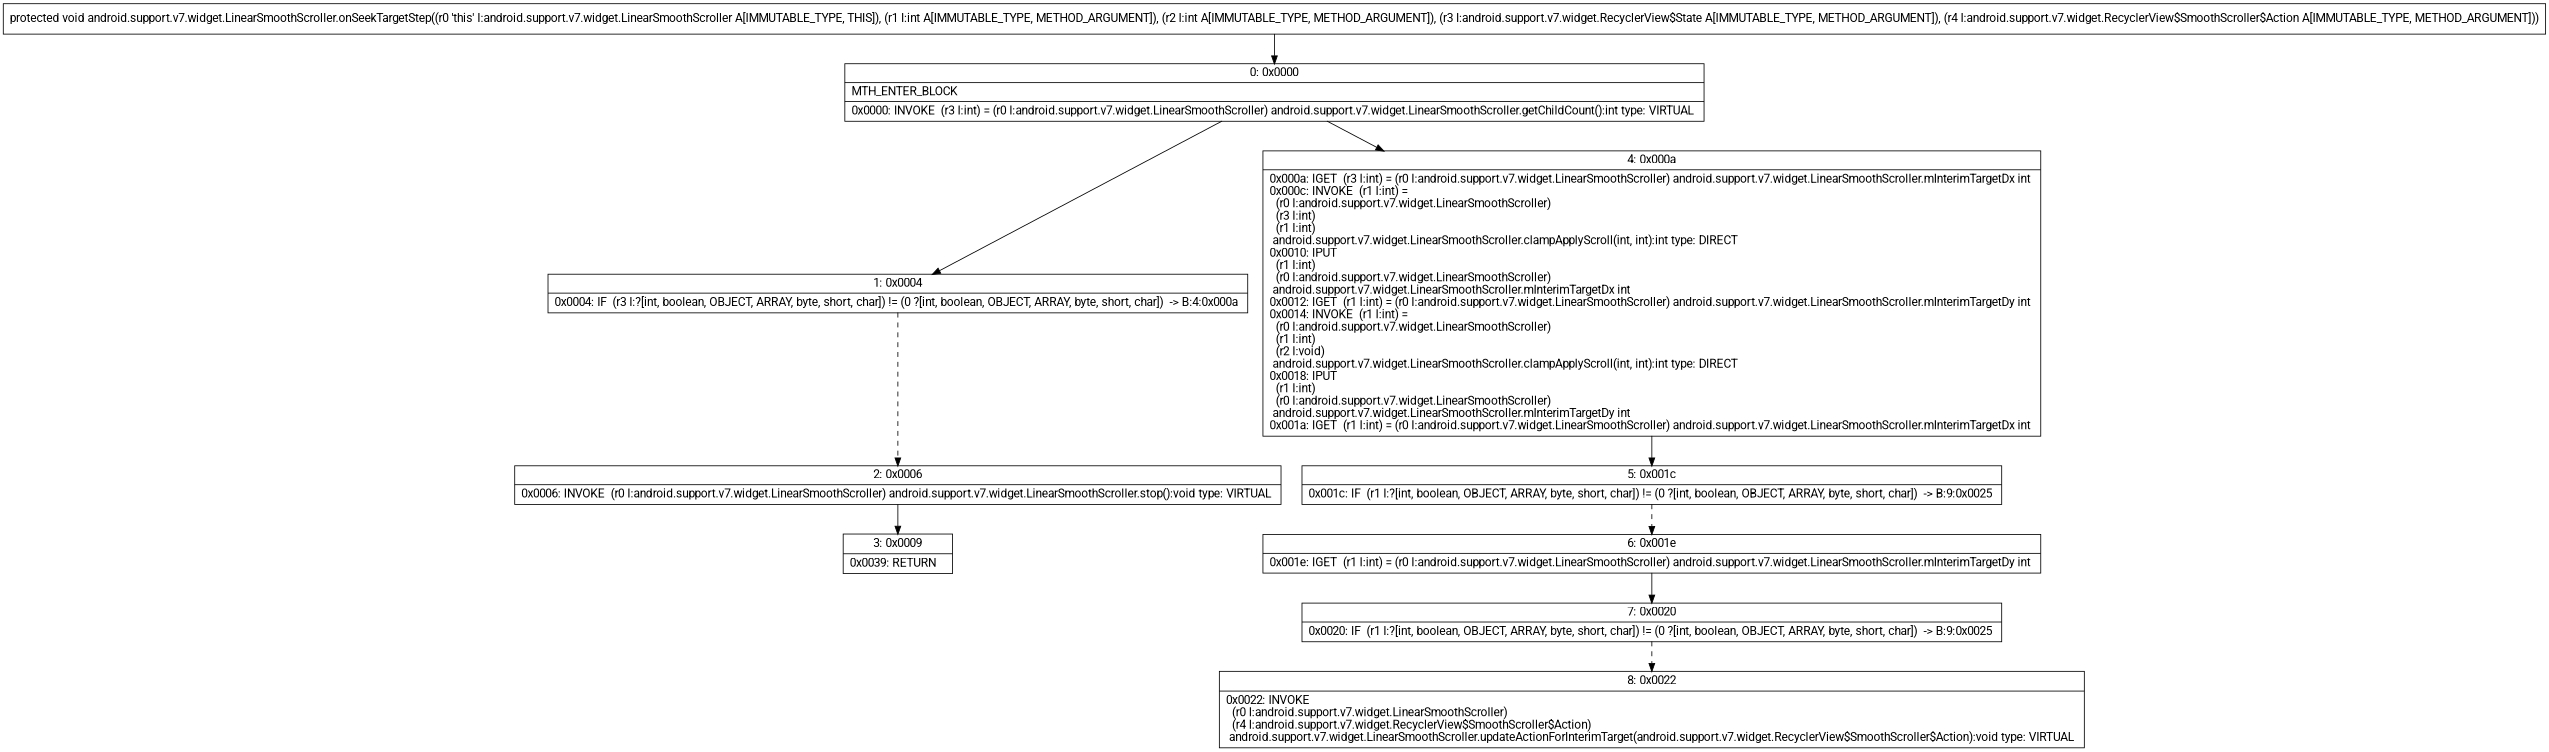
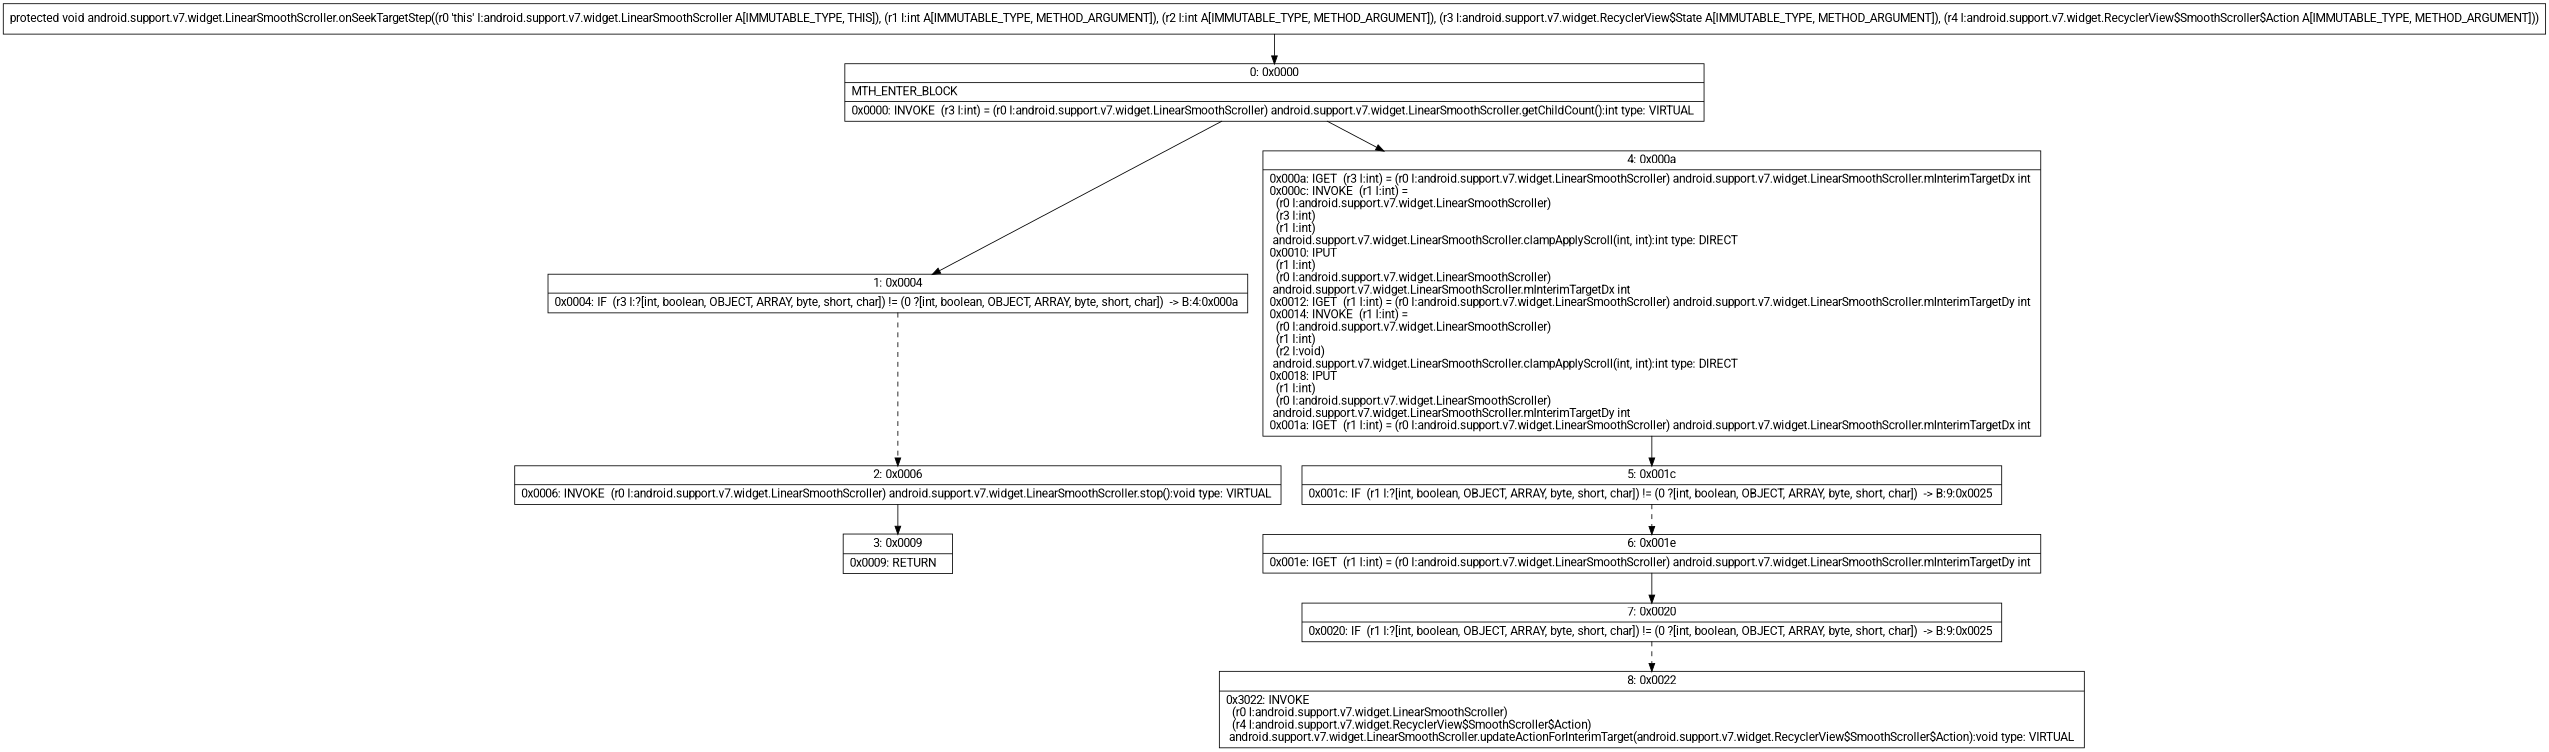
node "3: 0x0009": text "0x0039: RETURN" -> "0x0009: RETURN"
node "8: 0x0022": text "0x0022: INVOKE" -> "0x3022: INVOKE"
